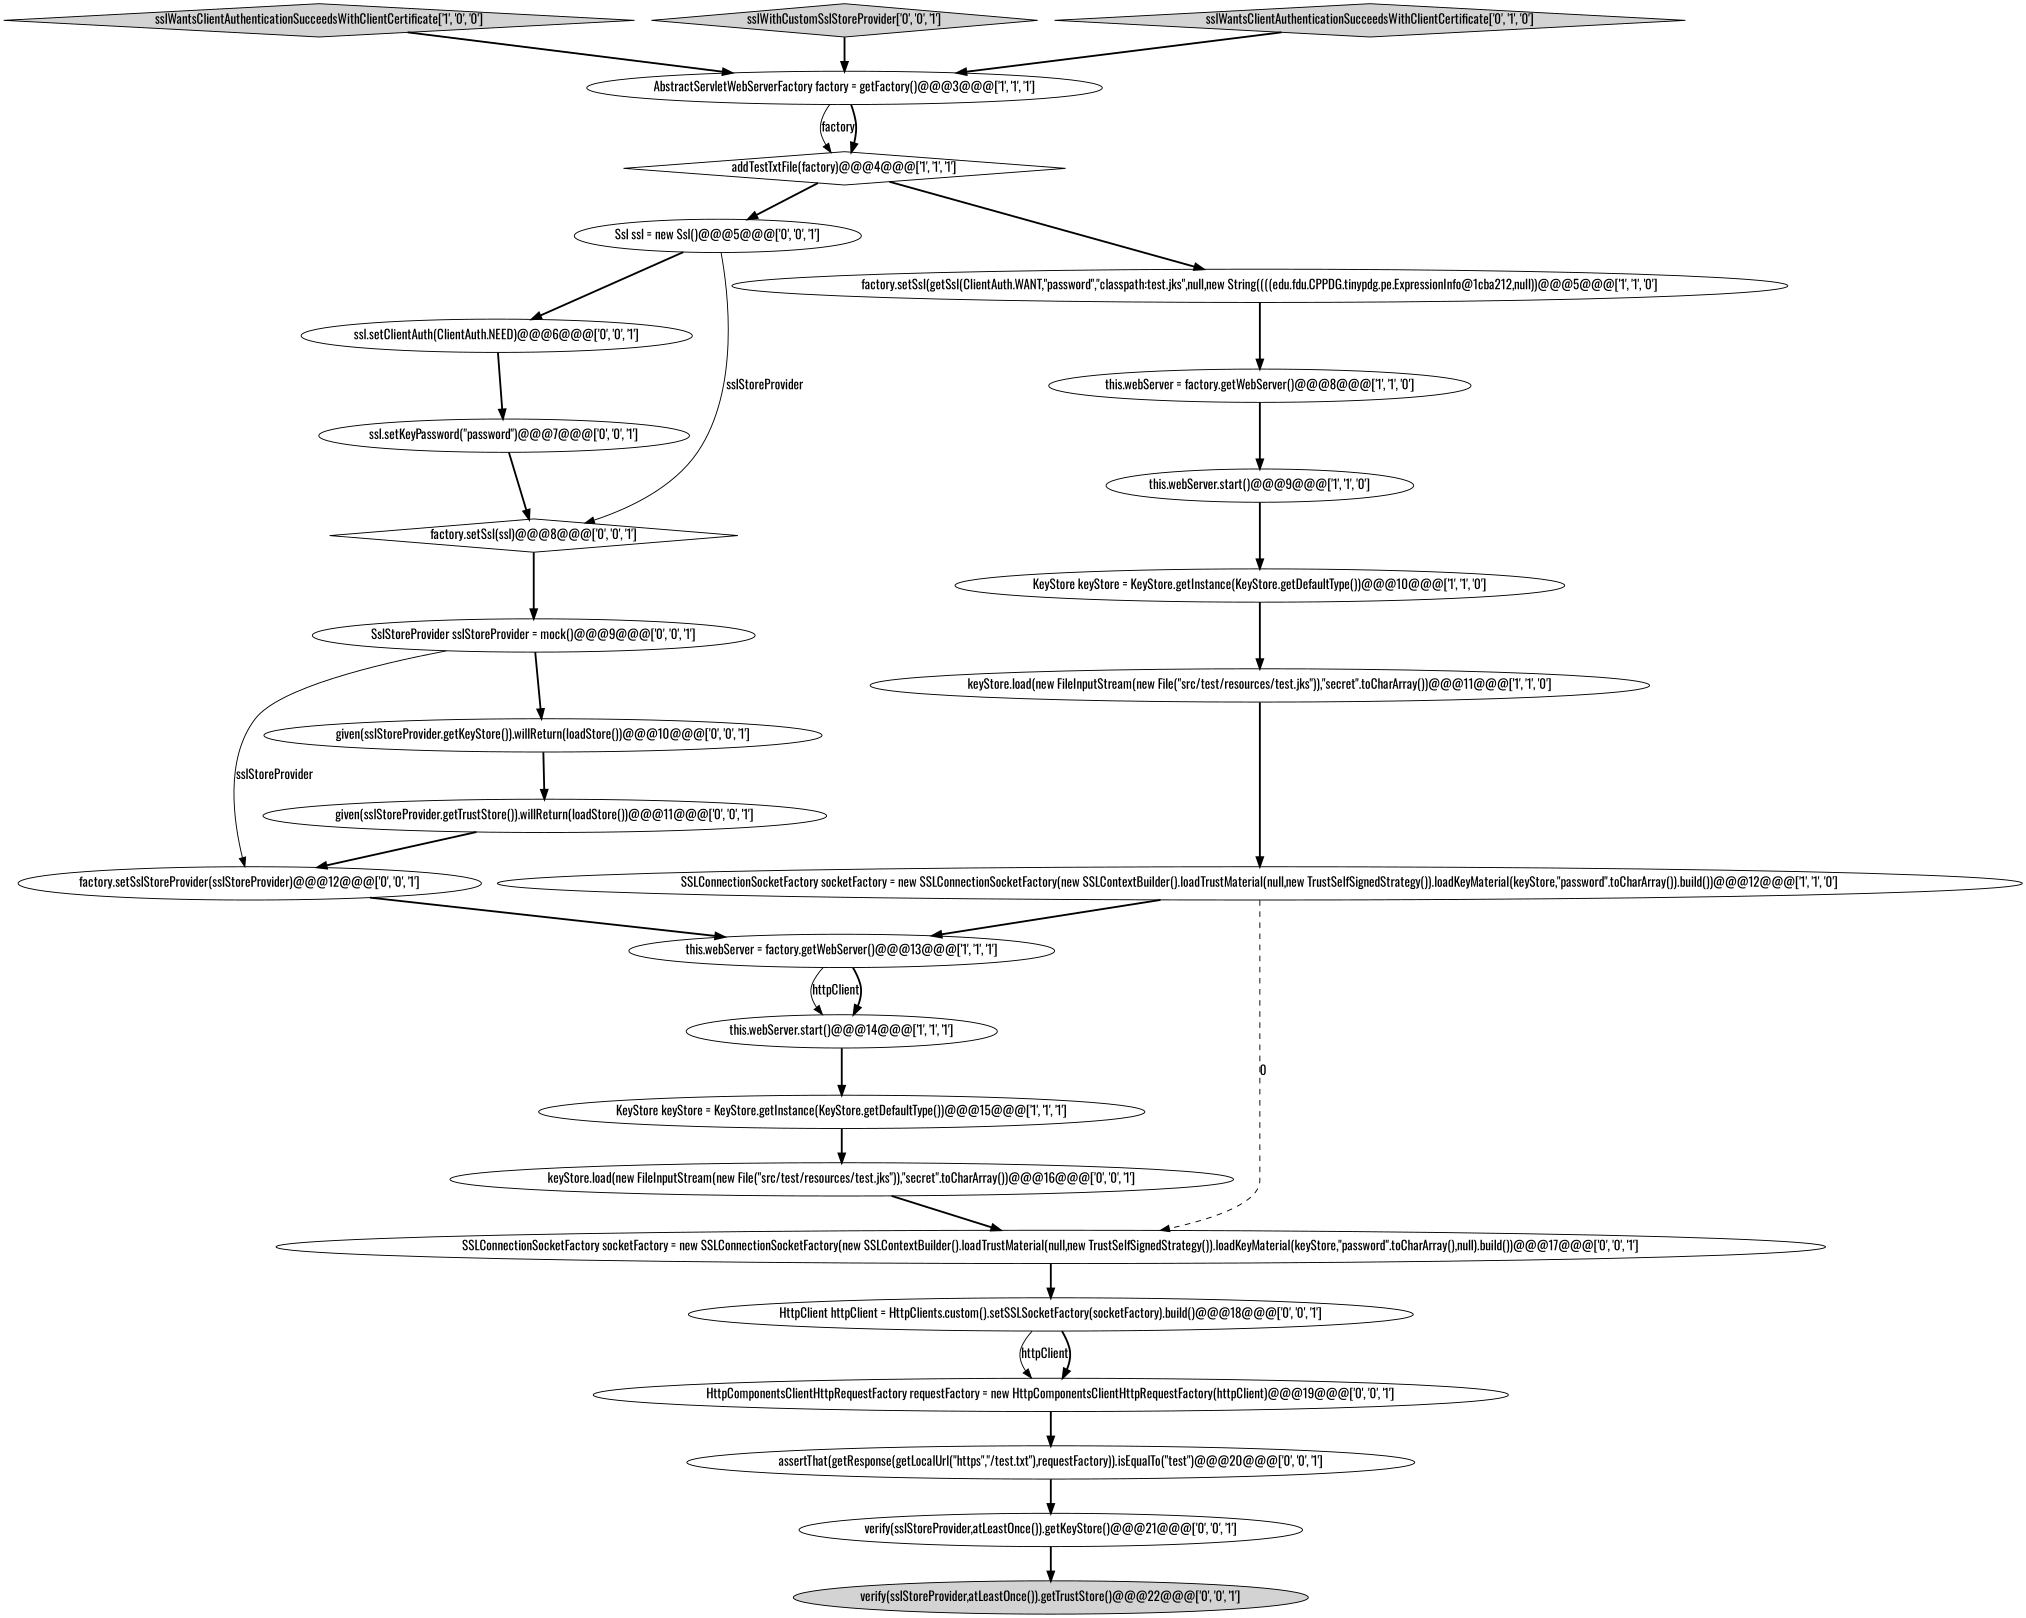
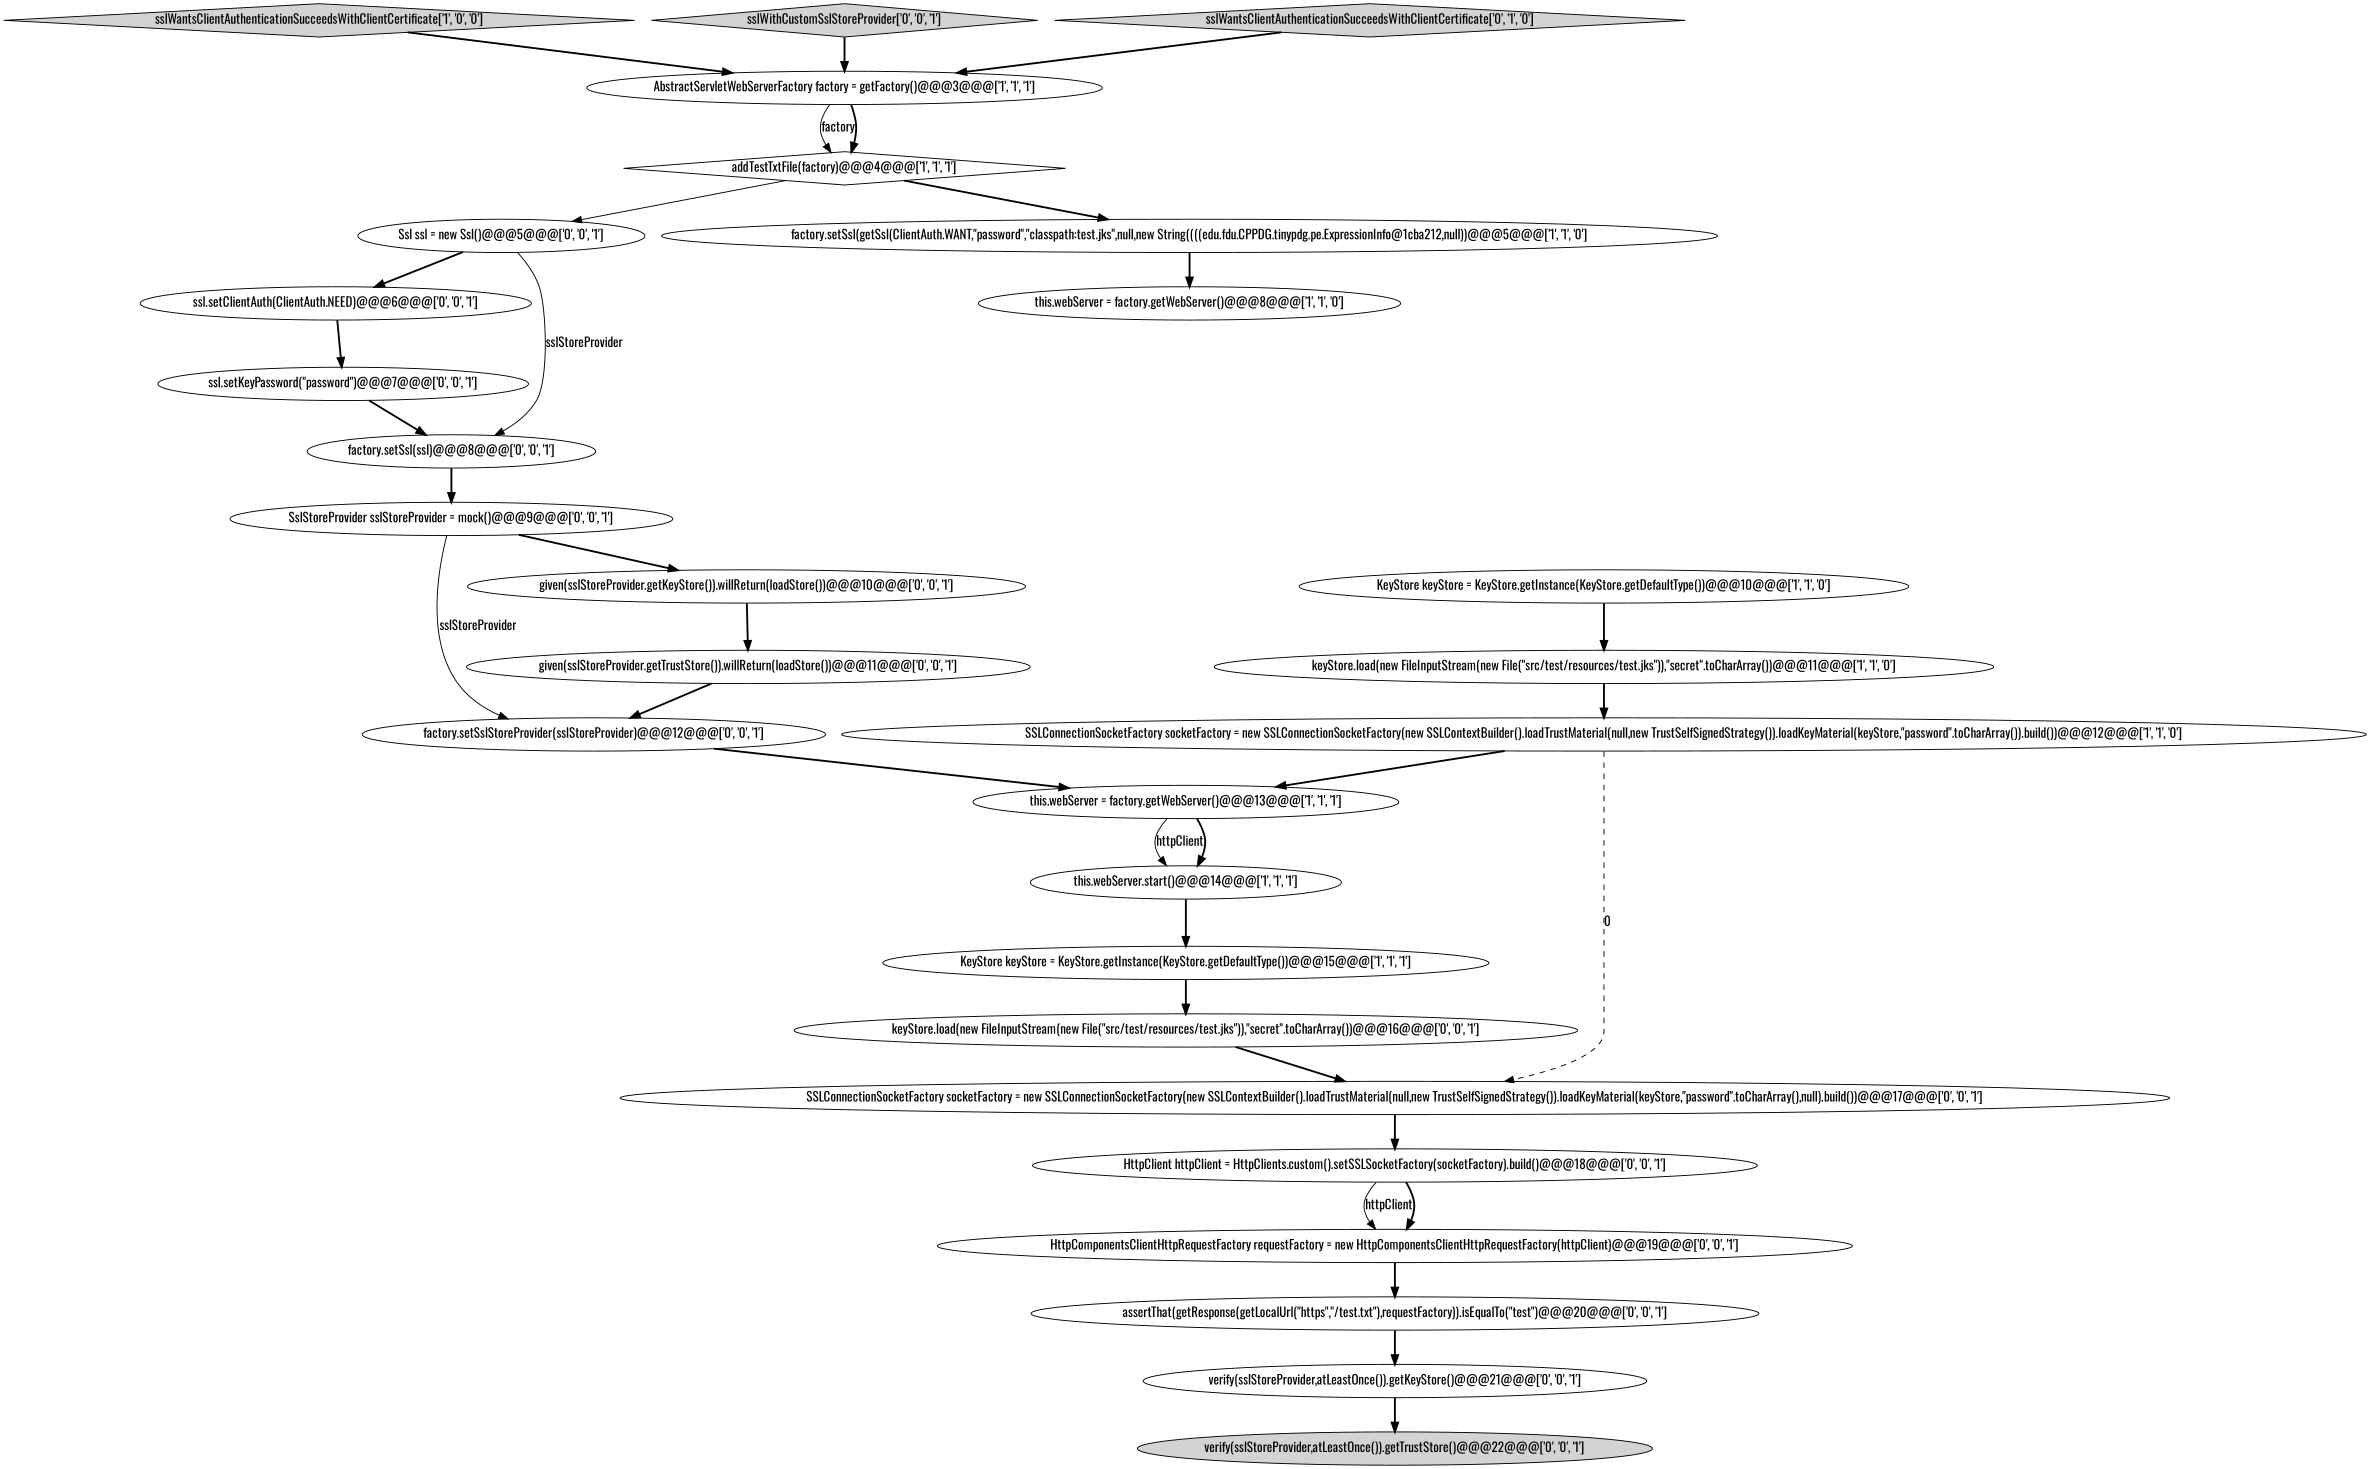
edge "addTestTxtFile(factory)@@@4@@@['1', '1', '1']" -> "Ssl ssl = new Ssl()@@@5@@@['0', '0', '1']": style bold -> solid
node "this.webServer.start()@@@9@@@['1', '1', '0']": removed
node "factory.setSsl(ssl)@@@8@@@['0', '0', '1']": shape diamond -> ellipse
